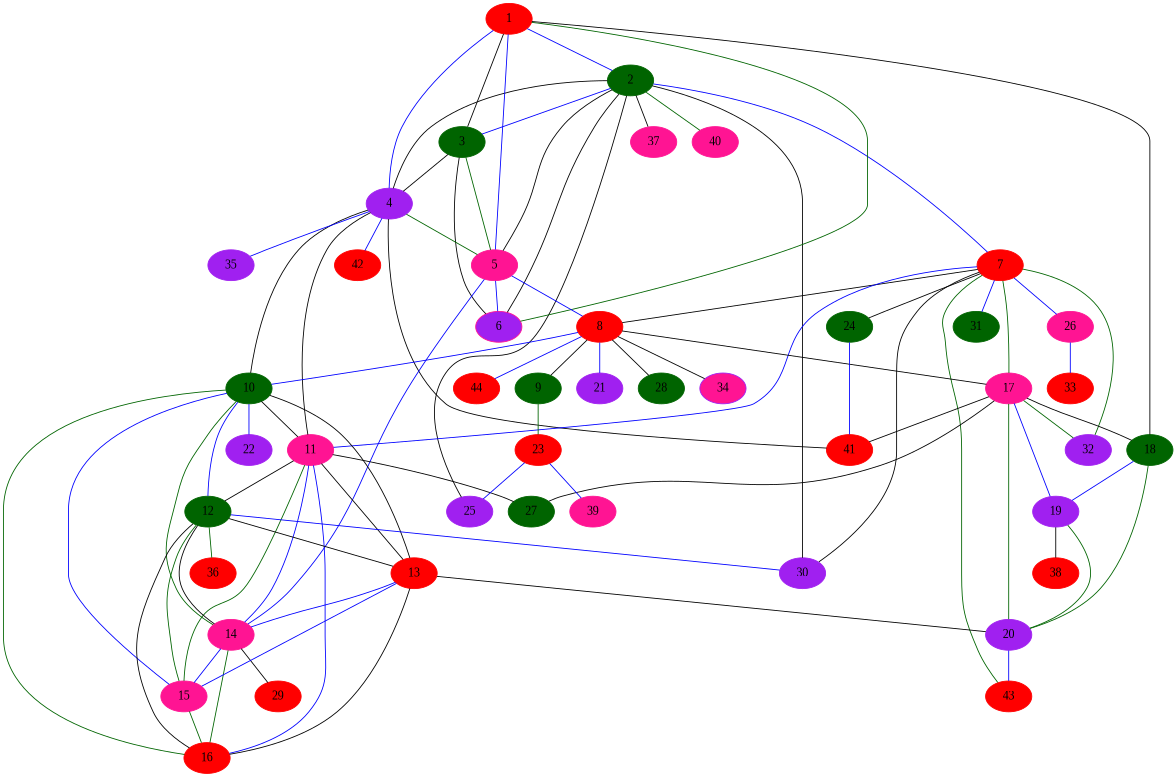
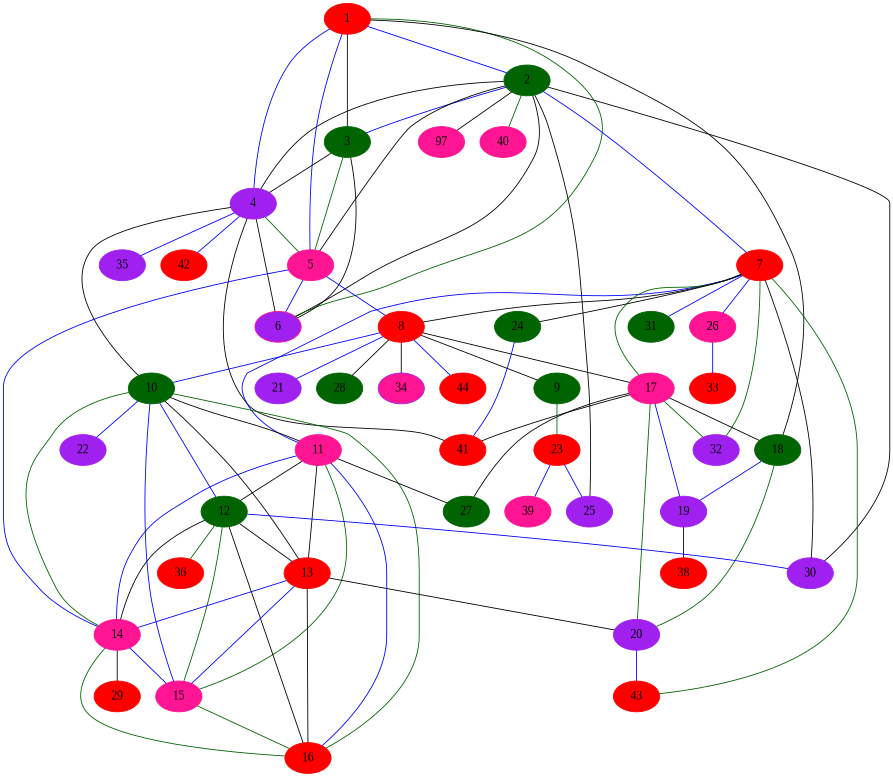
node "37": label "37" -> "97"
edge "4" -- "11": now "4" -- "6"
edge "19" -- "20": removed
